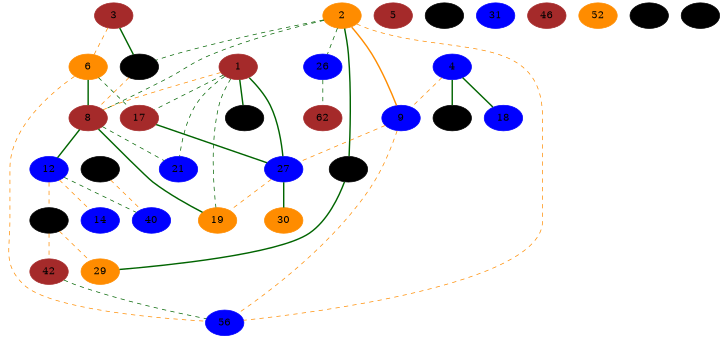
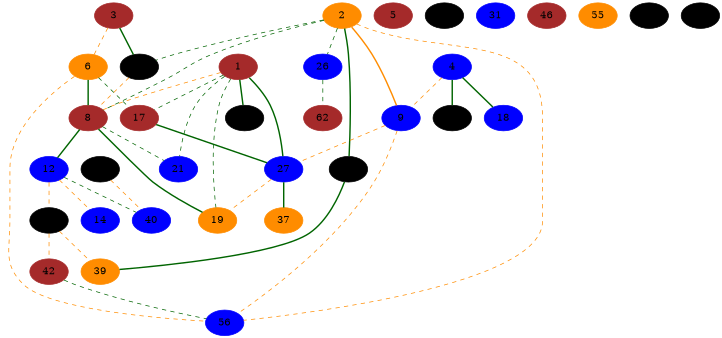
node "52": label "52" -> "55"
node "30": label "30" -> "37"
node "29": label "29" -> "39"
